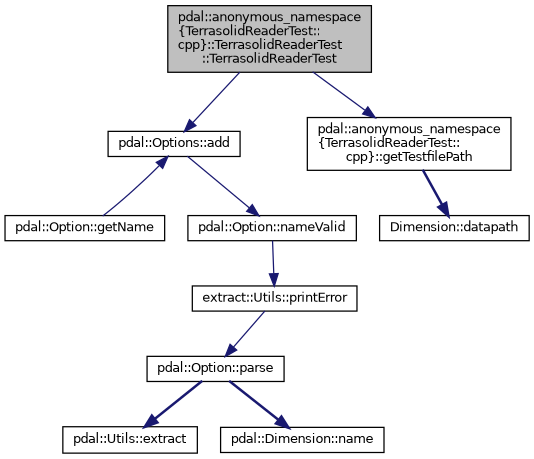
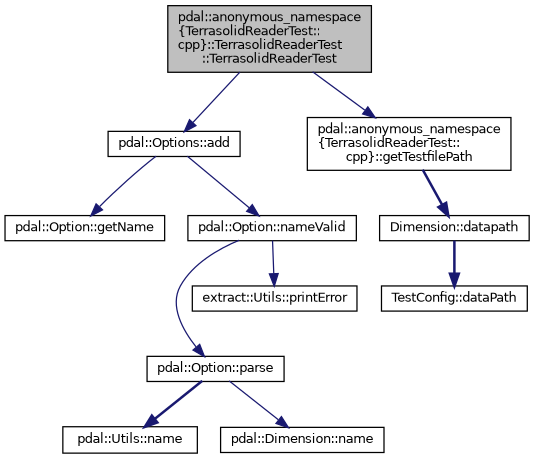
edge "pdal::Option::getName" -> "pdal::Options::add": reversed
node "TestConfig::dataPath": added
edge "extract::Utils::printError" -> "pdal::Option::parse": now "pdal::Option::nameValid" -> "pdal::Option::parse"
edge "pdal::Option::parse" -> "pdal::Dimension::name": style bold -> solid
node "pdal::Utils::extract": label "pdal::Utils::extract" -> "pdal::Utils::name"
